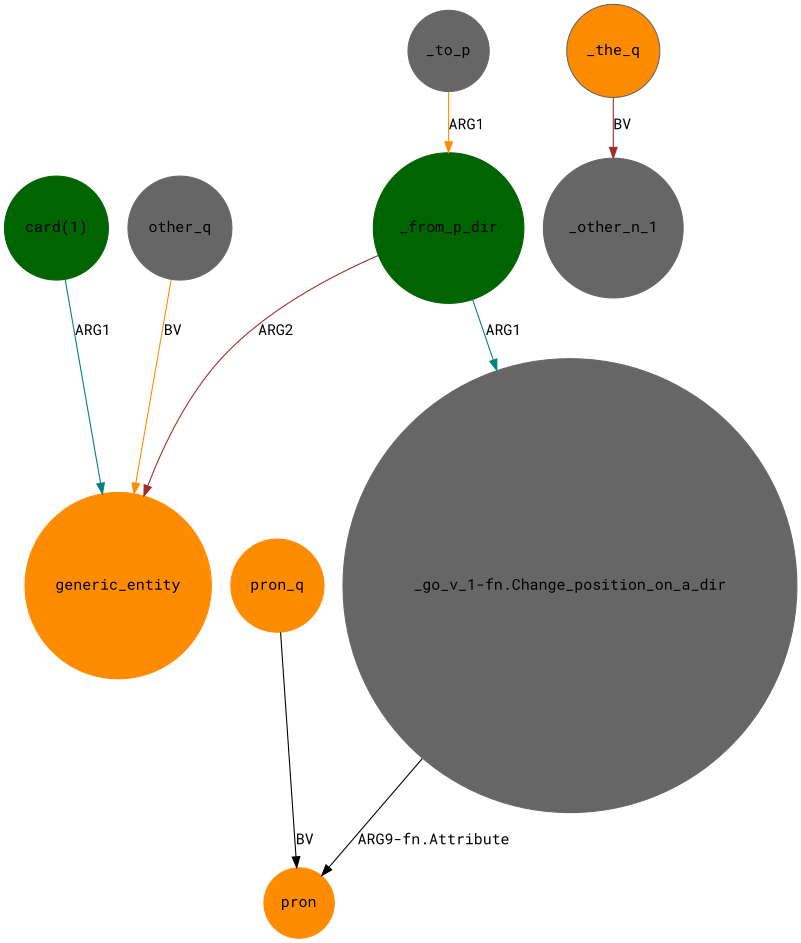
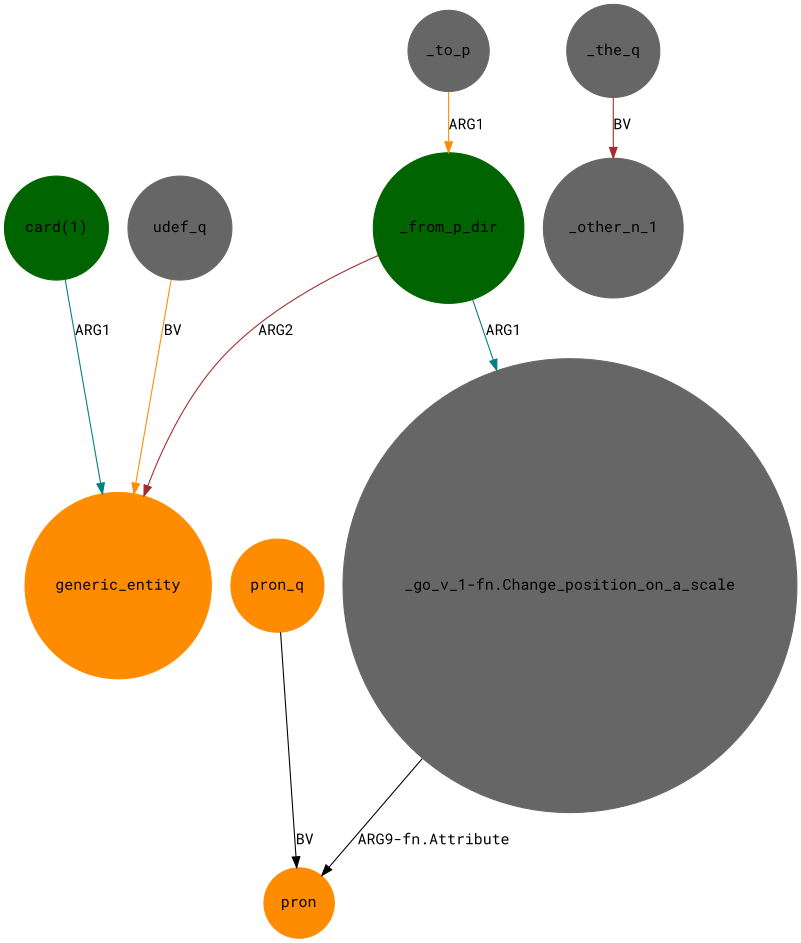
node "_the_q": fillcolor darkorange -> gray40
node "other_q": label "other_q" -> "udef_q"
node "_go_v_1-fn.Change_position_on_a_dir": label "_go_v_1-fn.Change_position_on_a_dir" -> "_go_v_1-fn.Change_position_on_a_scale"
